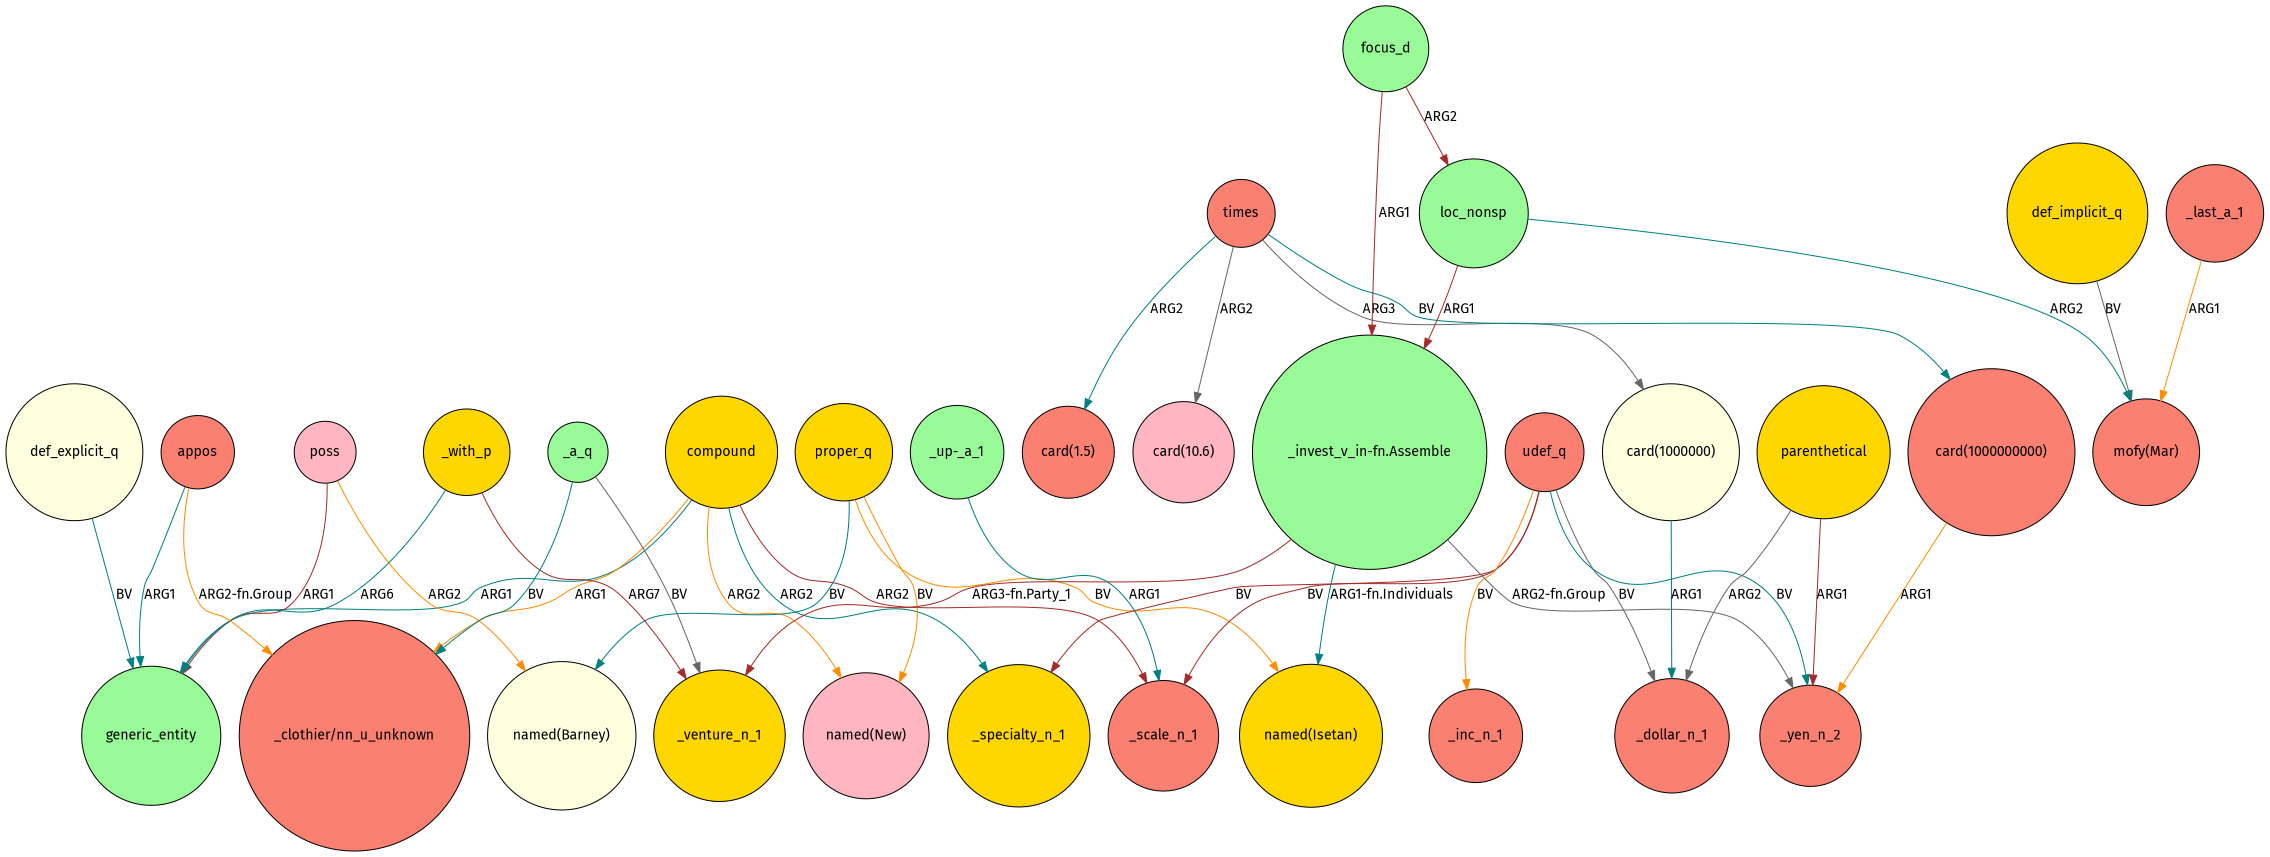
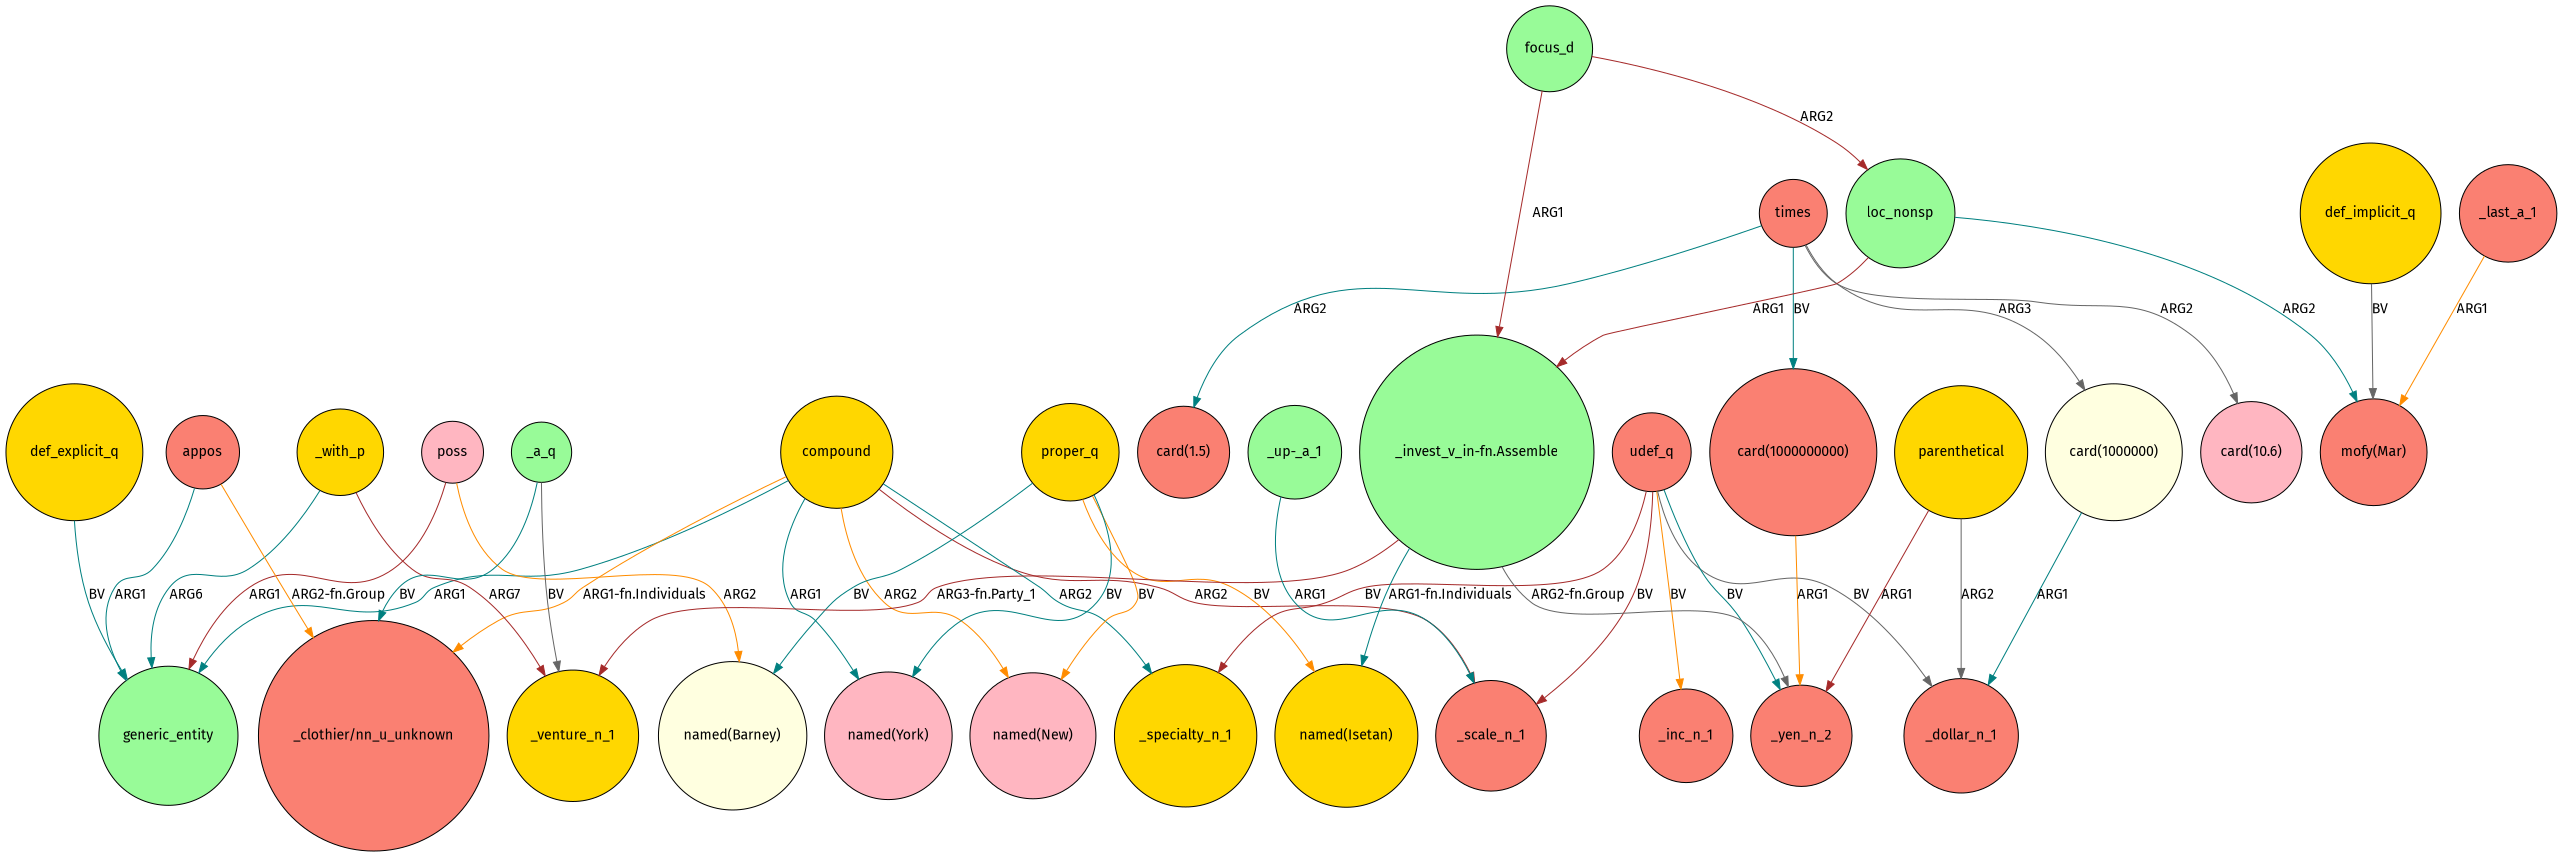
node "def_explicit_q": fillcolor lightyellow -> gold
edge "compound" -> "_clothier/nn_u_unknown": label "ARG1" -> "ARG1-fn.Individuals"
node "named(York)": added
